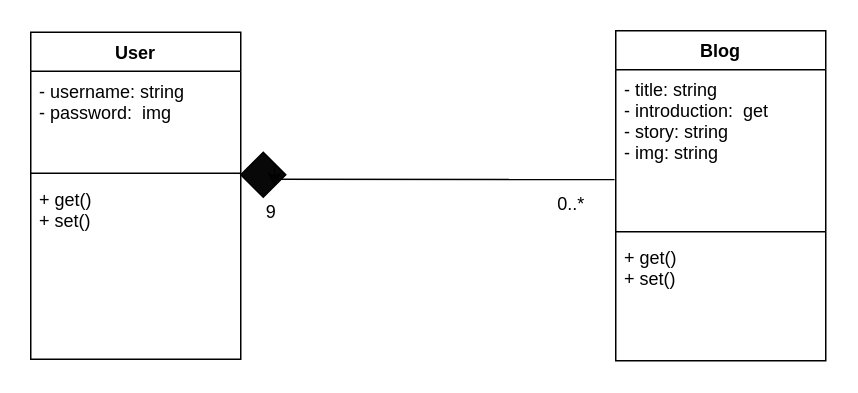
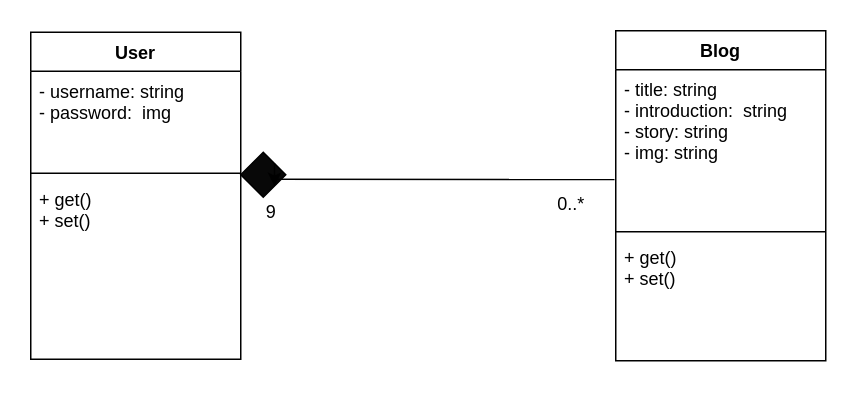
node "- title: string - introduction: get - story: string - img: string": label "- title: string - introduction: get - story: string - img: string" -> "- title: string - introduction: string - story: string - img: string"
